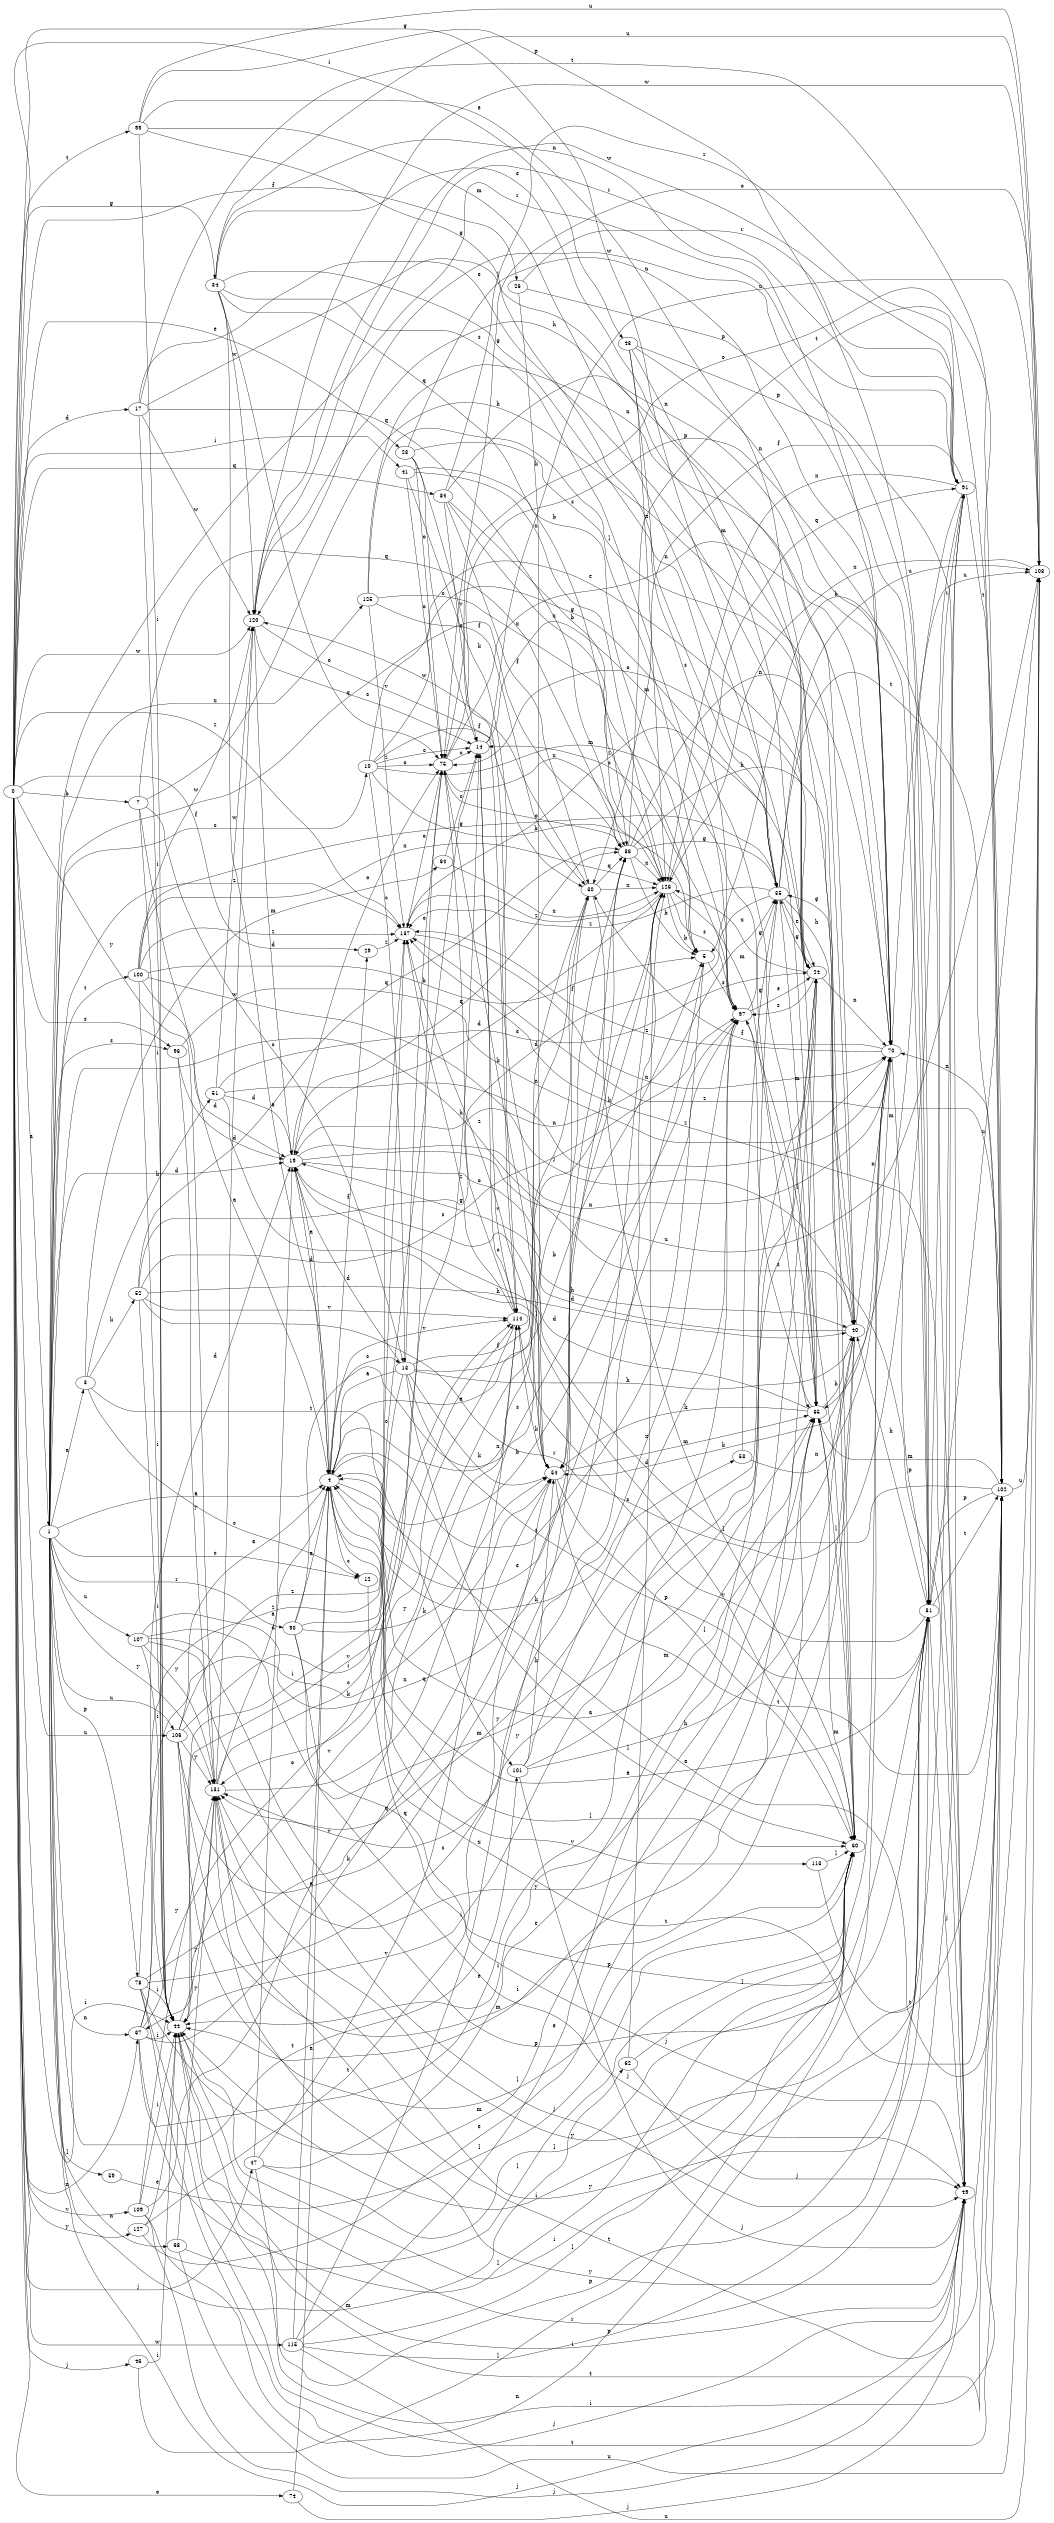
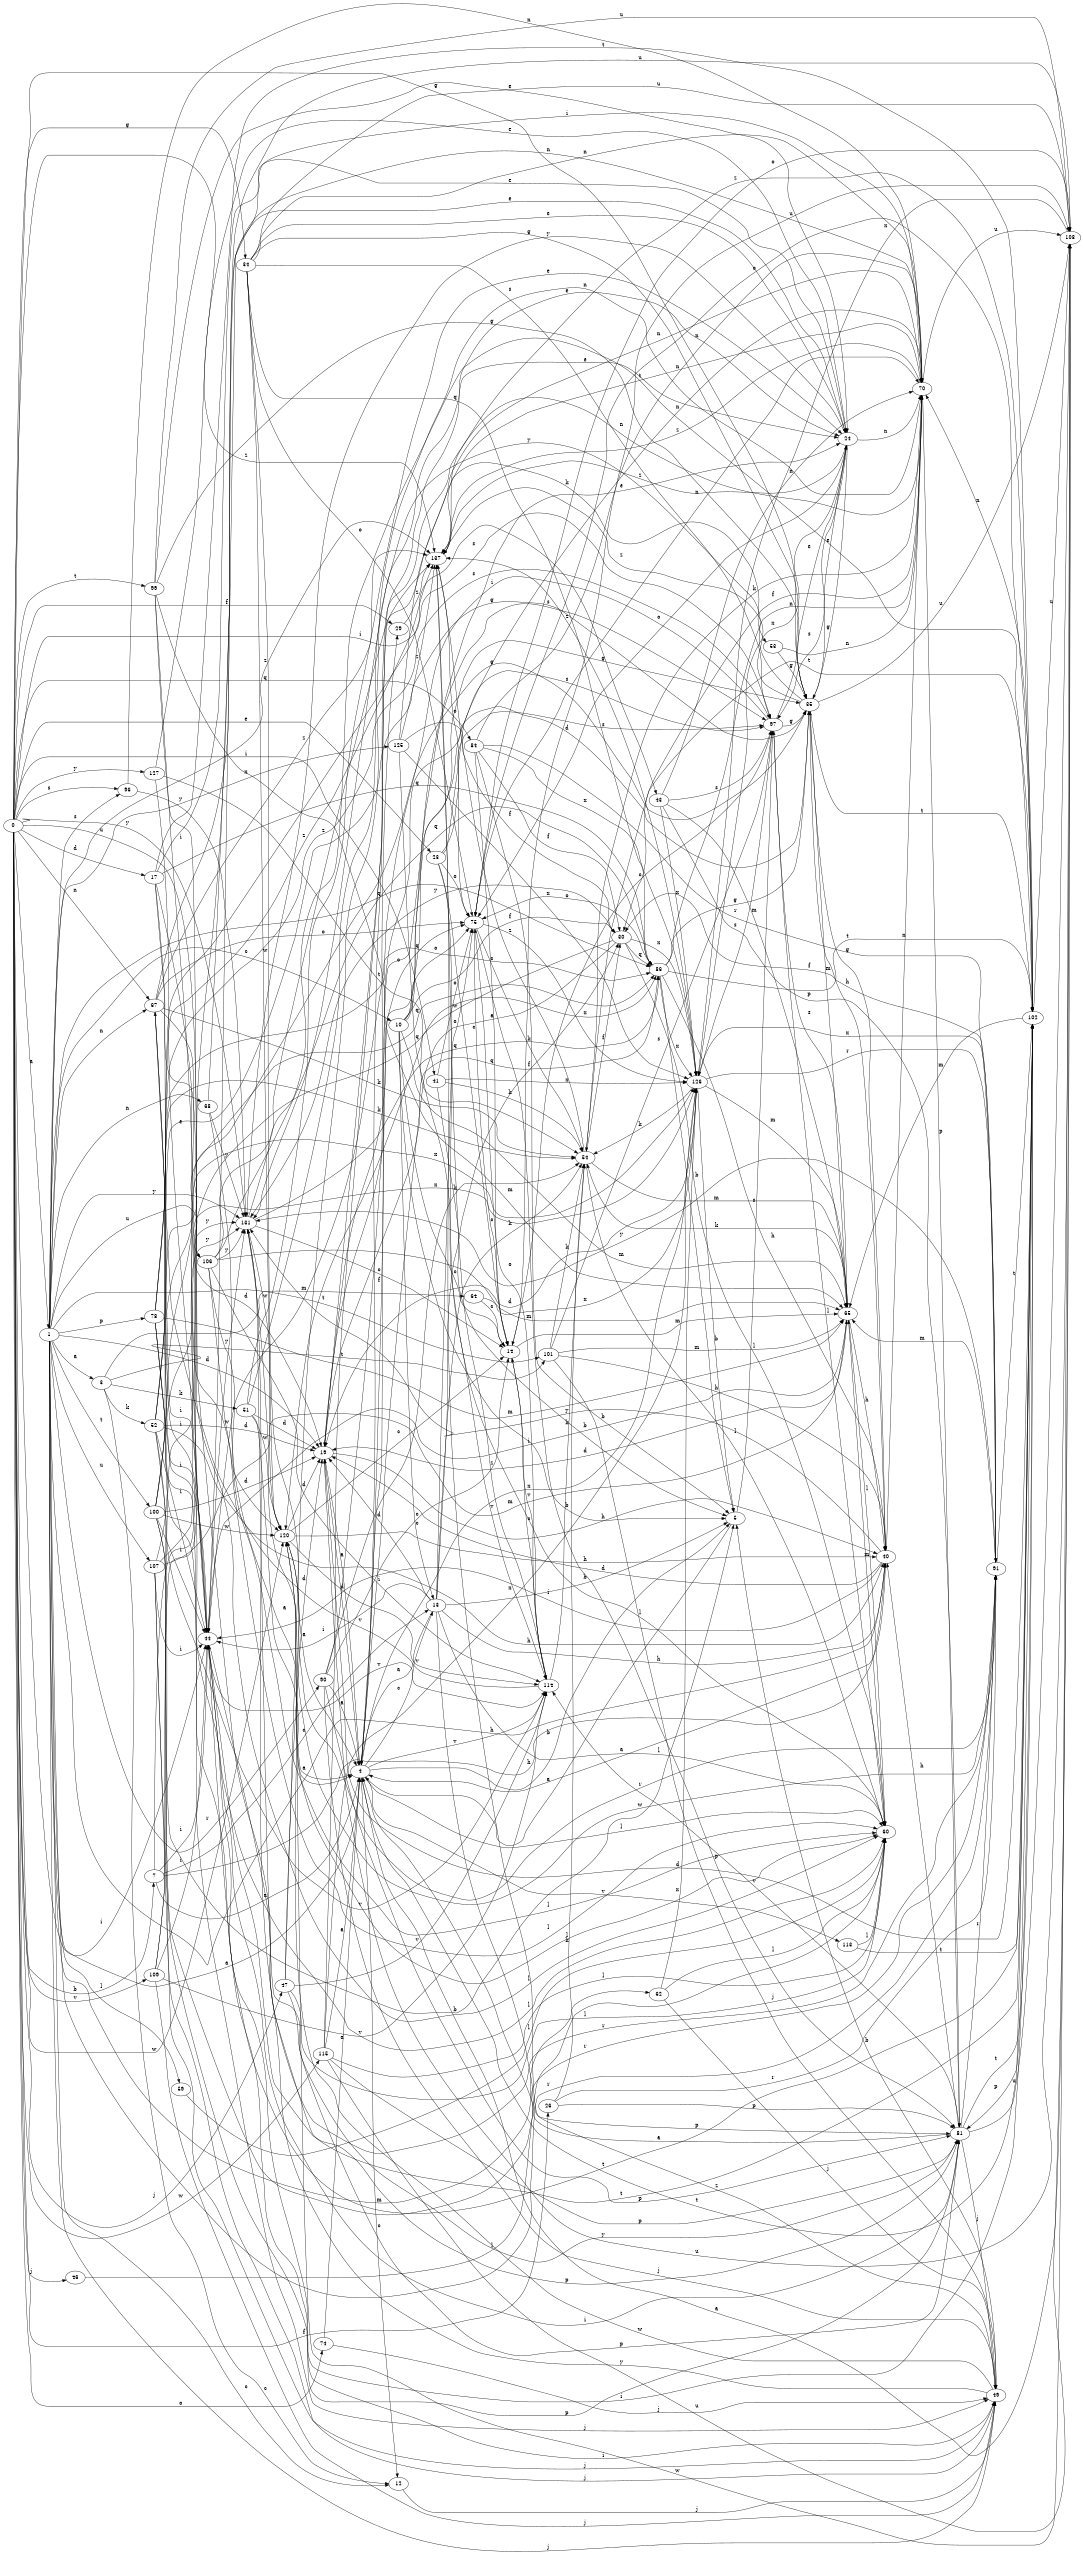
edge "126" -> "91": label "q" -> "r"
edge "96" -> "19": now "52" -> "19"
edge "5" -> "4": label "e" -> "a"
edge "46" -> "44": removed, label "i"
